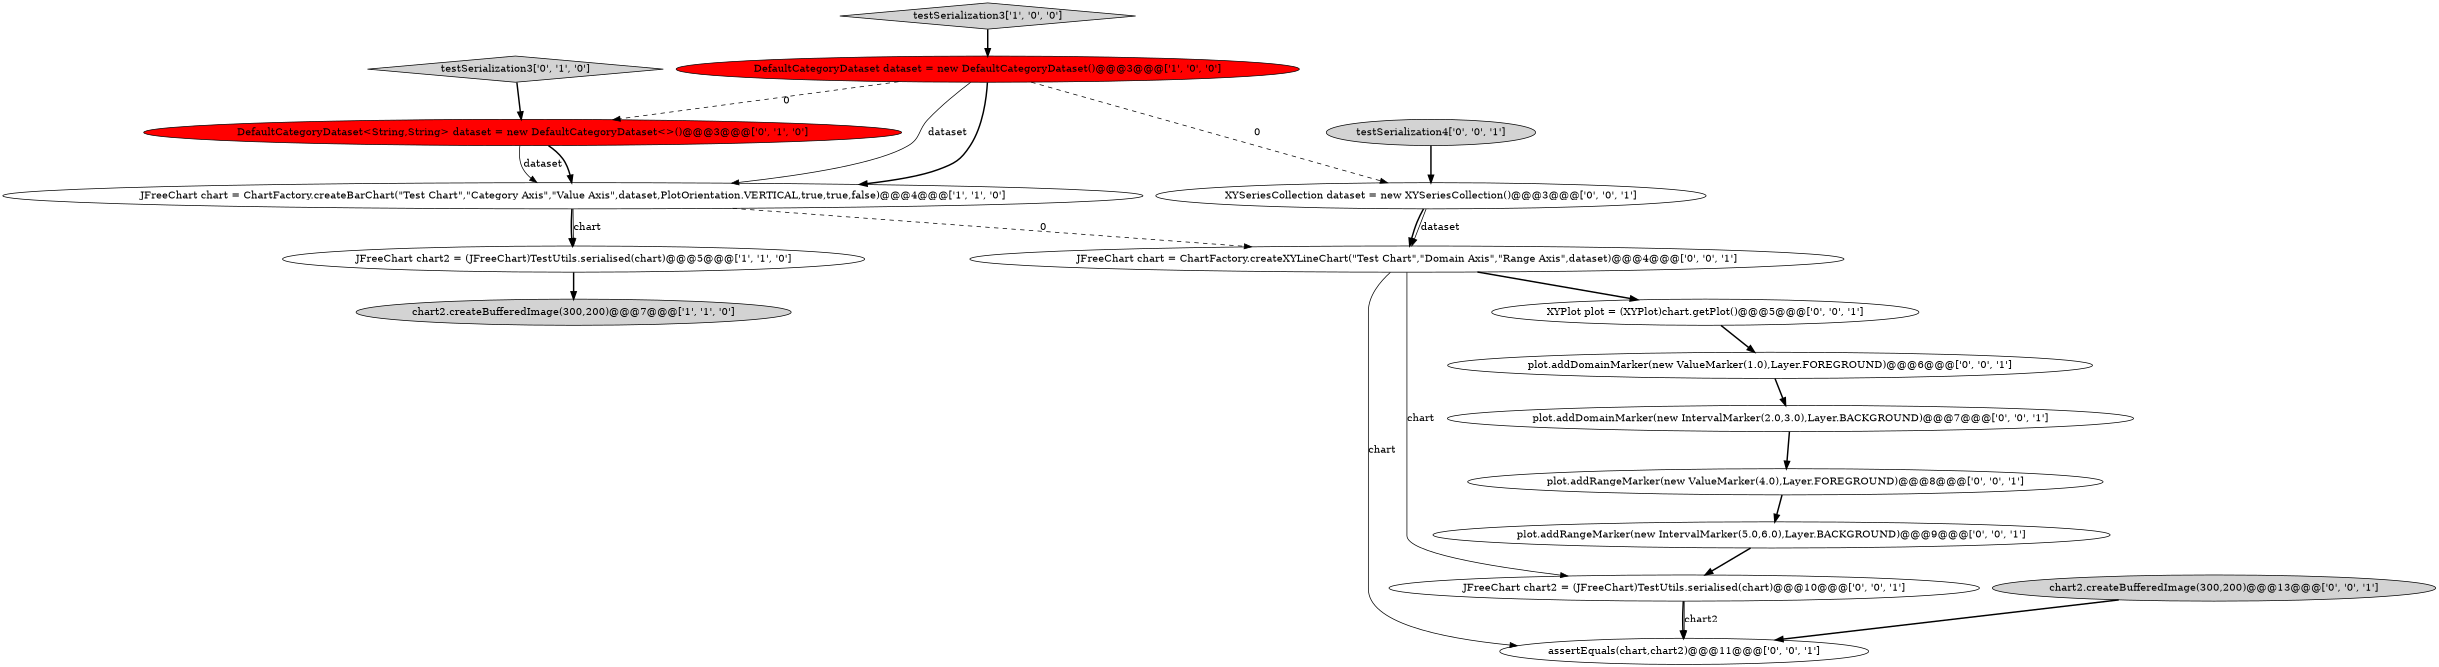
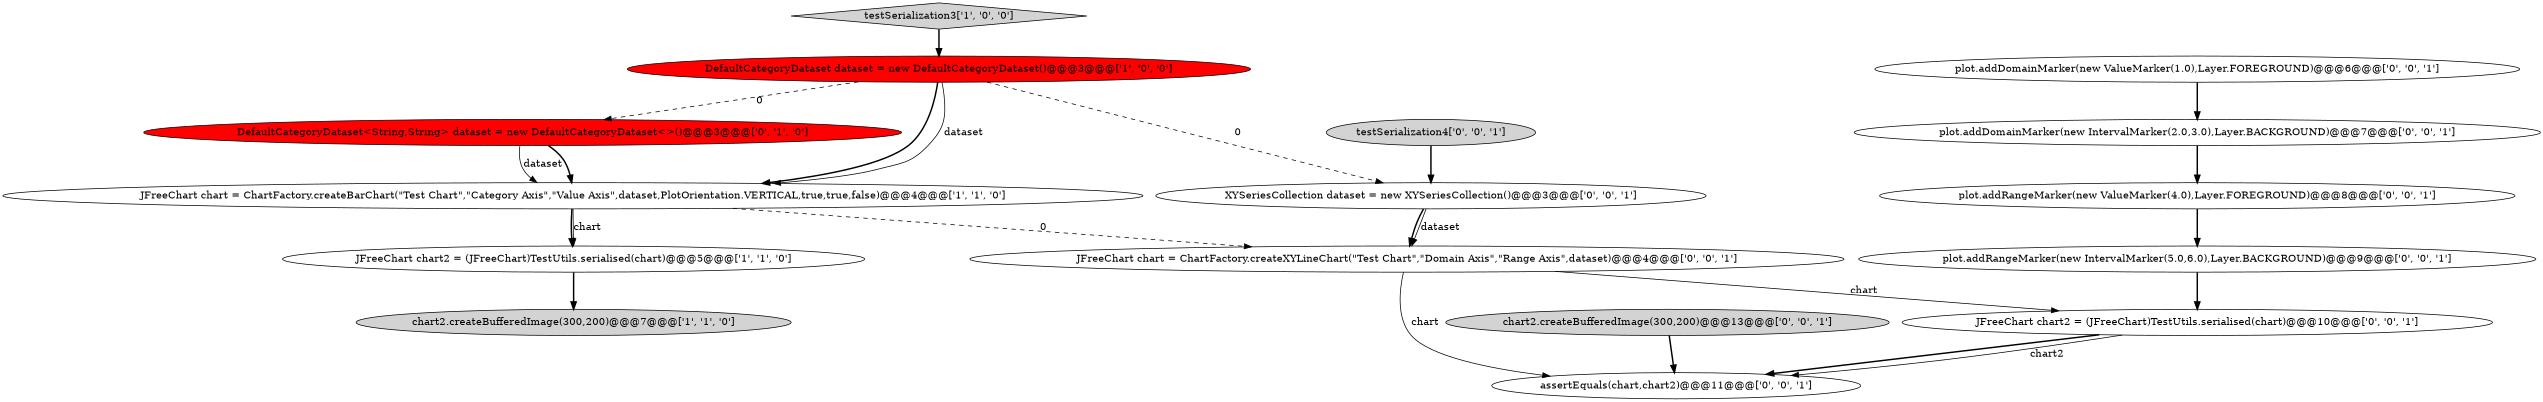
node "testSerialization3['0', '1', '0']": removed
node "XYPlot plot = (XYPlot)chart.getPlot()@@@5@@@['0', '0', '1']": removed
